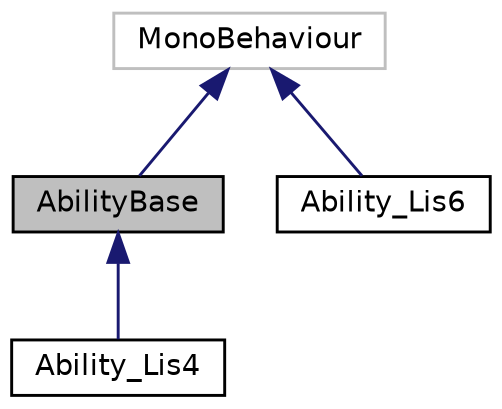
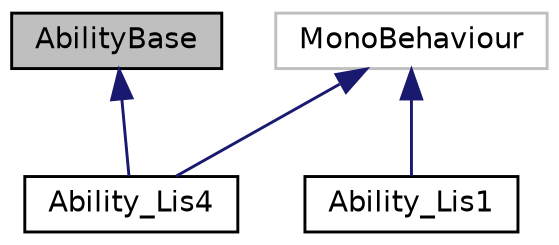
edge "AbilityBase" -> "MonoBehaviour": now "Ability_Lis4" -> "MonoBehaviour"
node "Ability_Lis6": label "Ability_Lis6" -> "Ability_Lis1"
